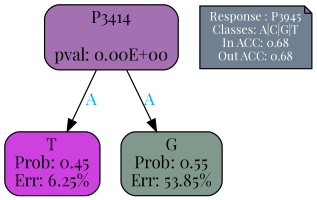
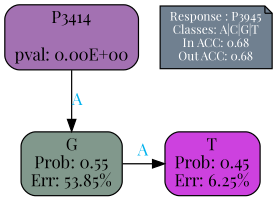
edge "P3414 pval: 0.00E+00" -> "T Prob: 0.45 Err: 6.25%": now "G Prob: 0.55 Err: 53.85%" -> "T Prob: 0.45 Err: 6.25%"
